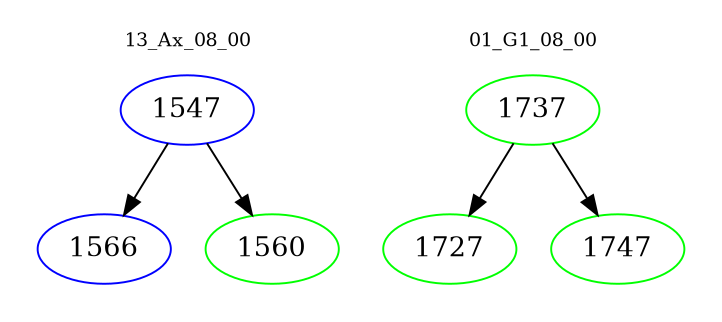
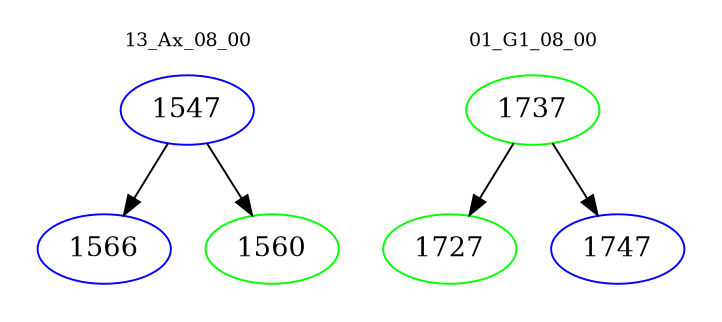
node "1747": color green -> blue
